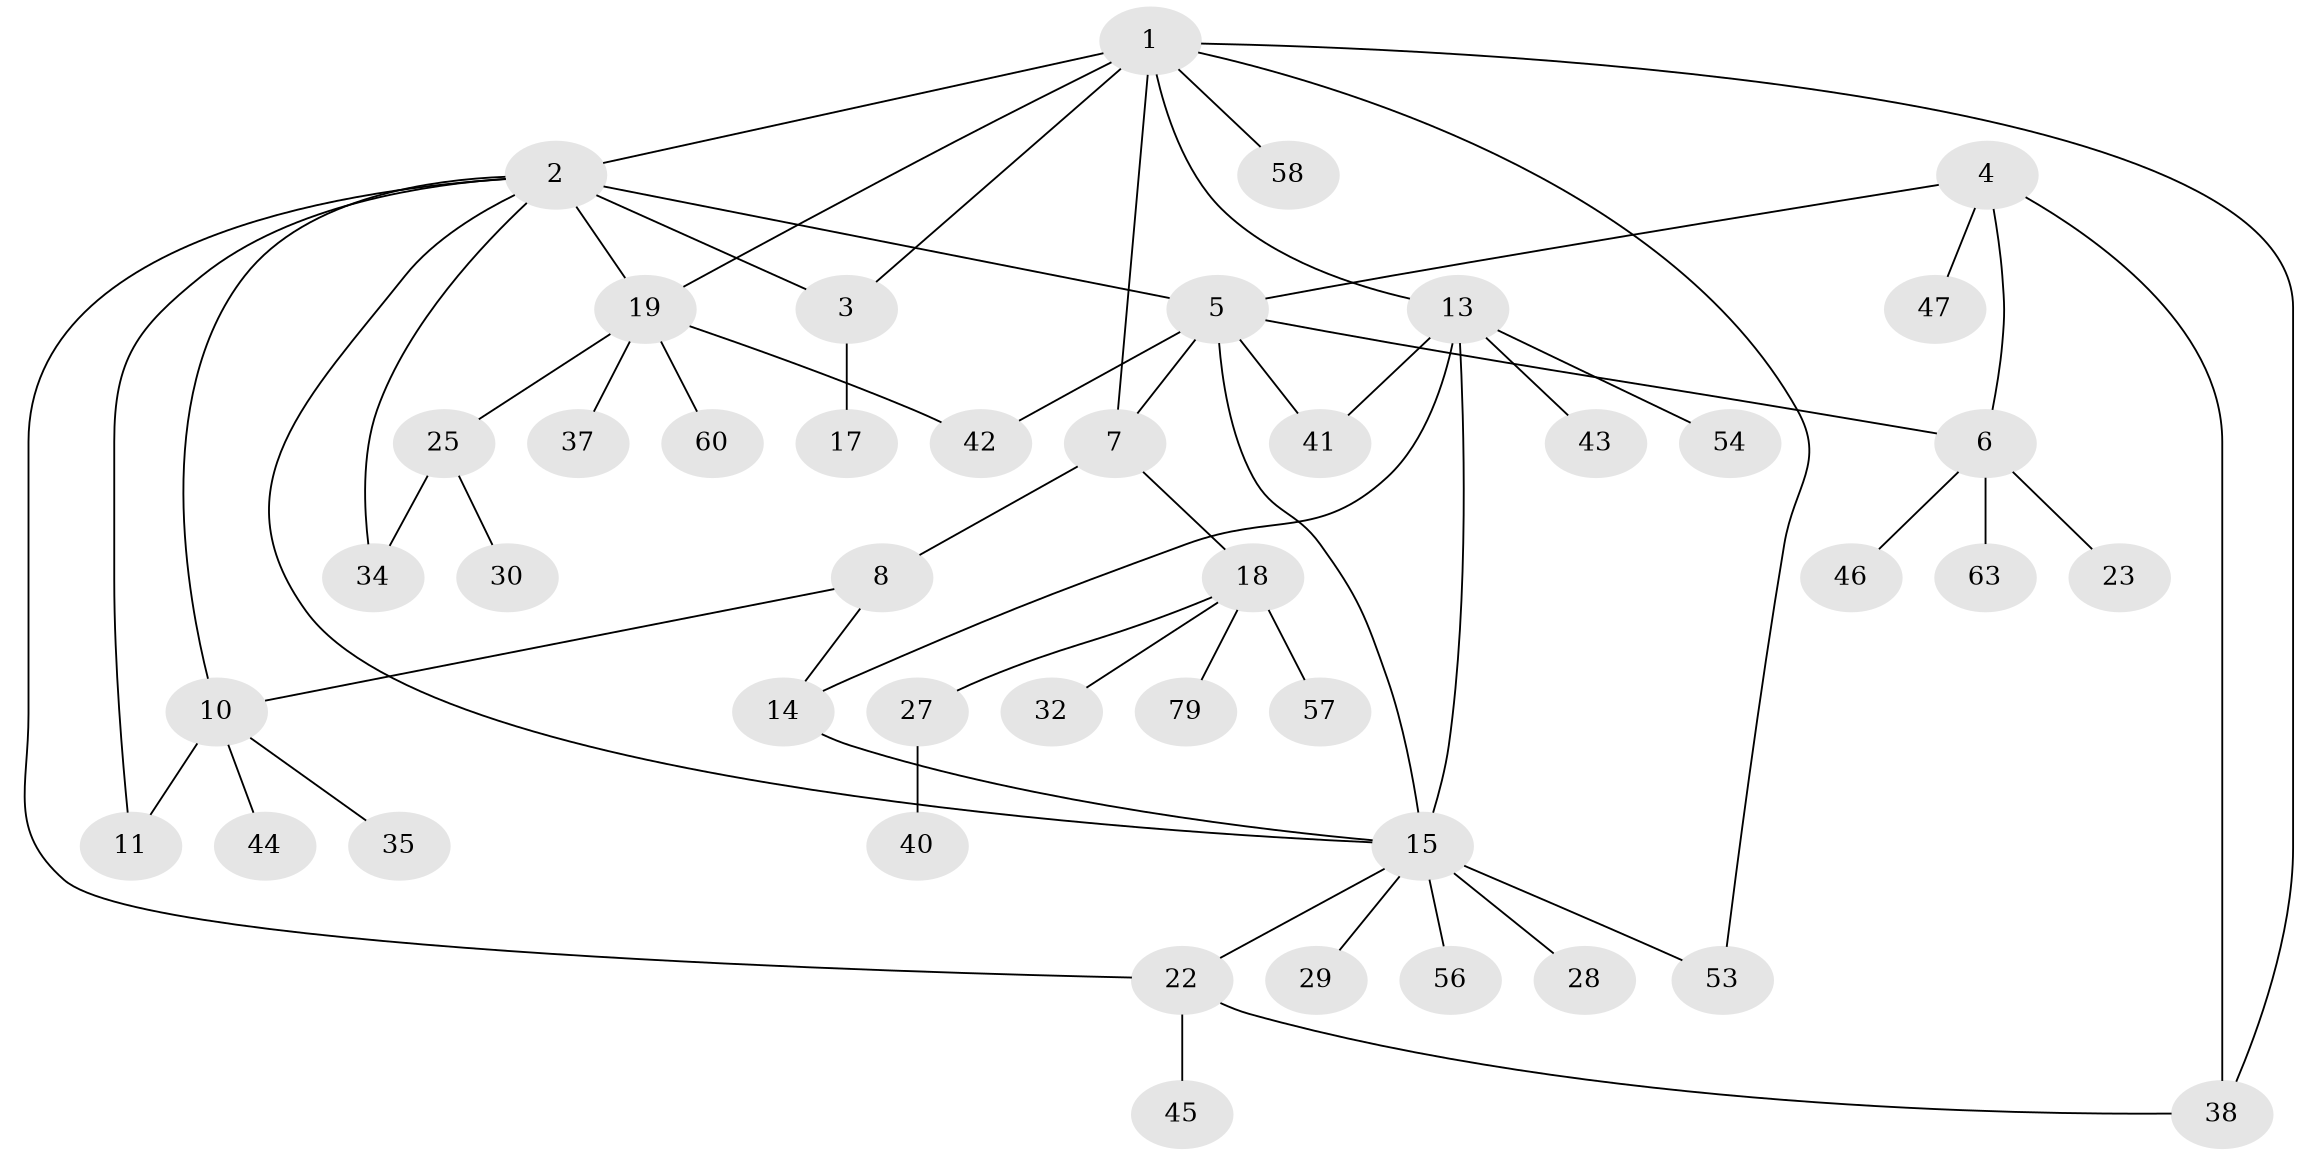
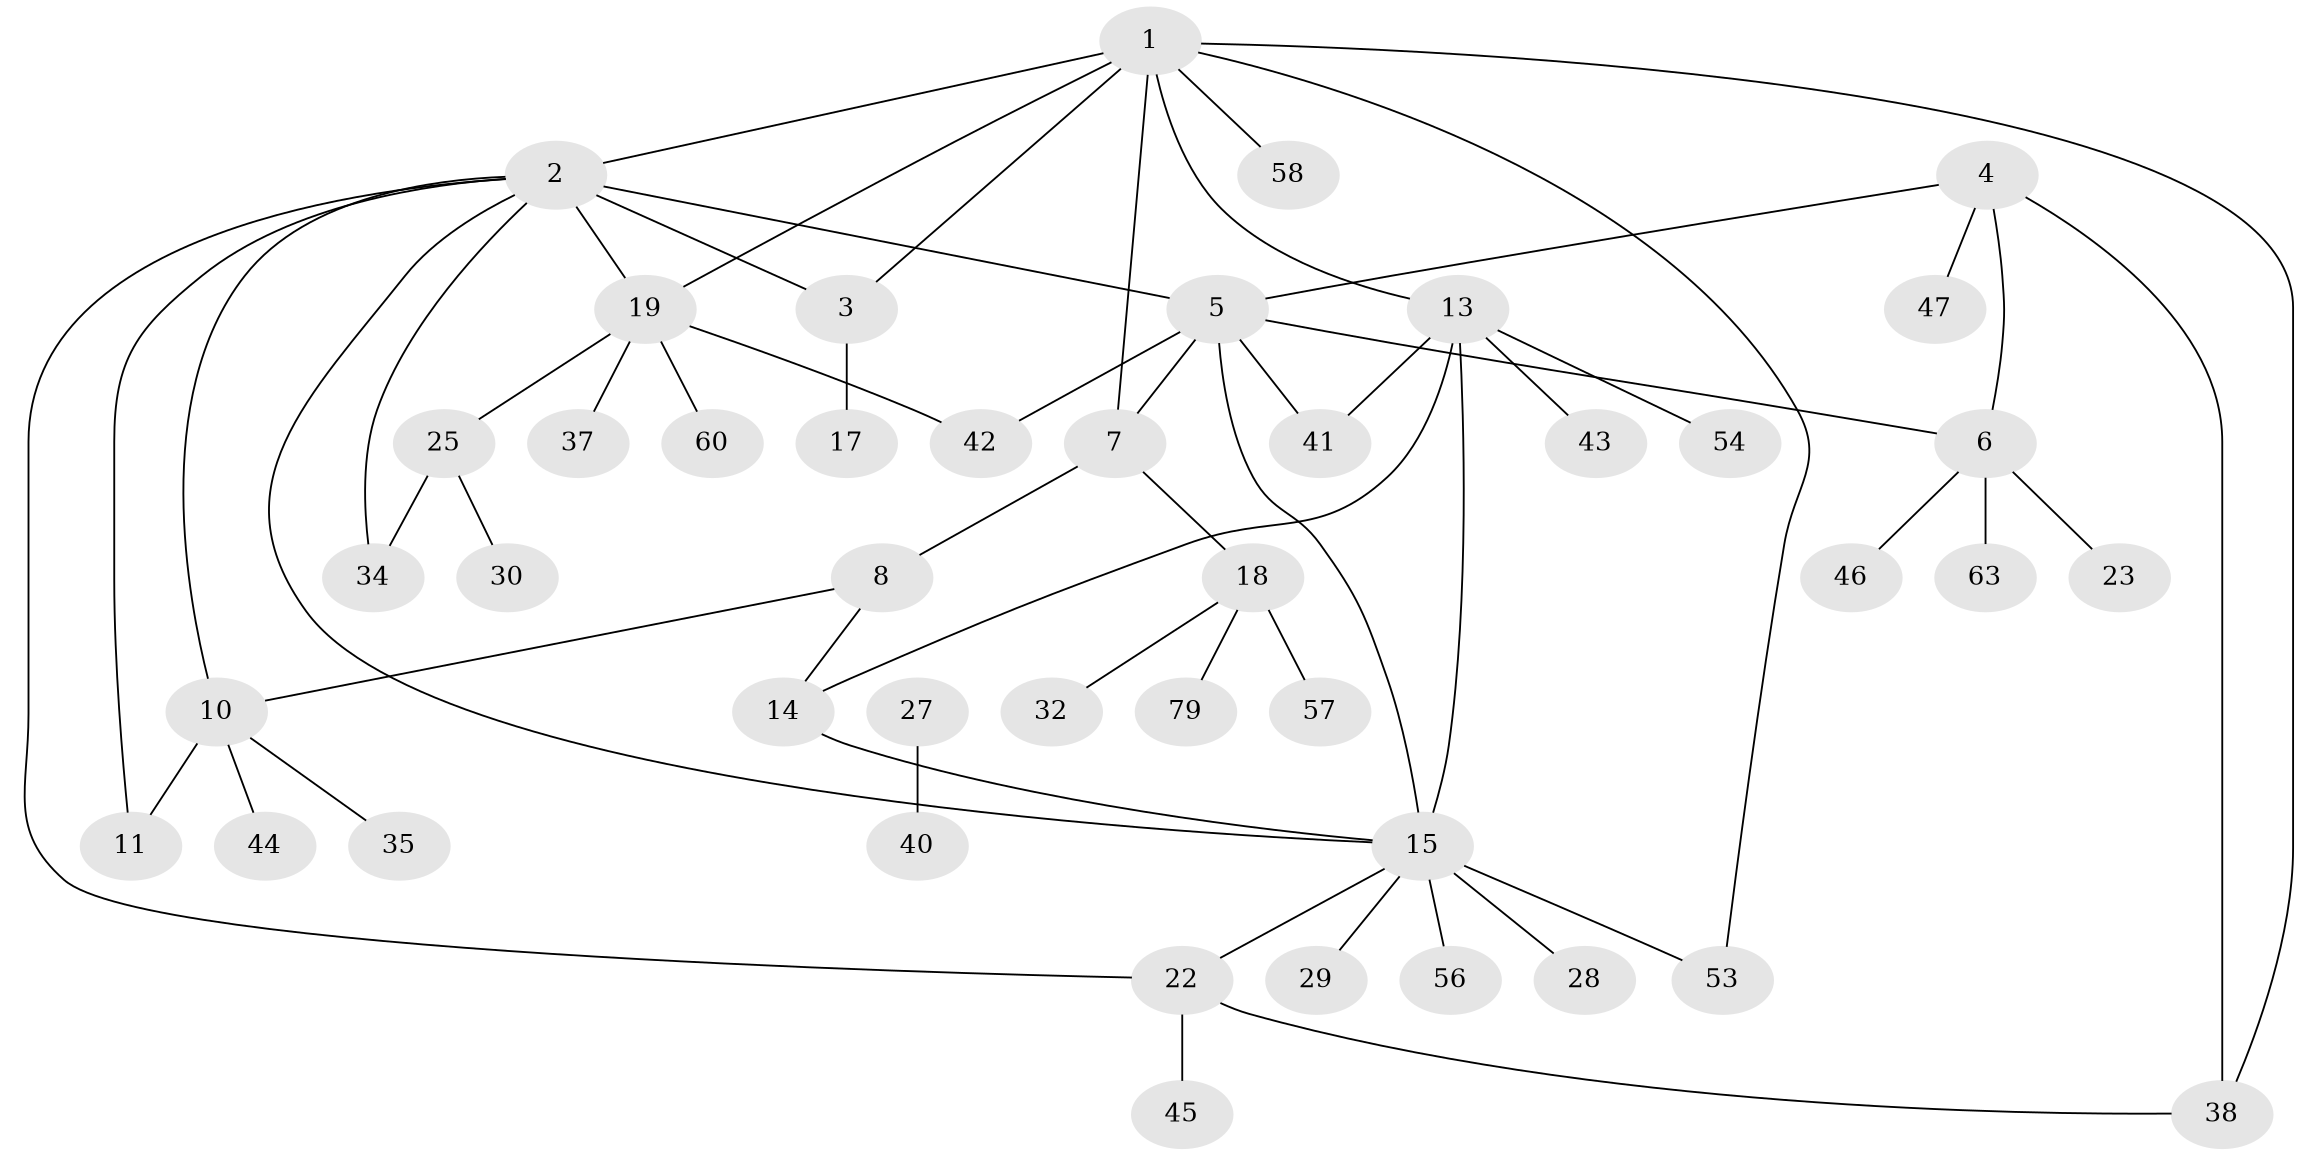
edge "18" -- "27": removed
